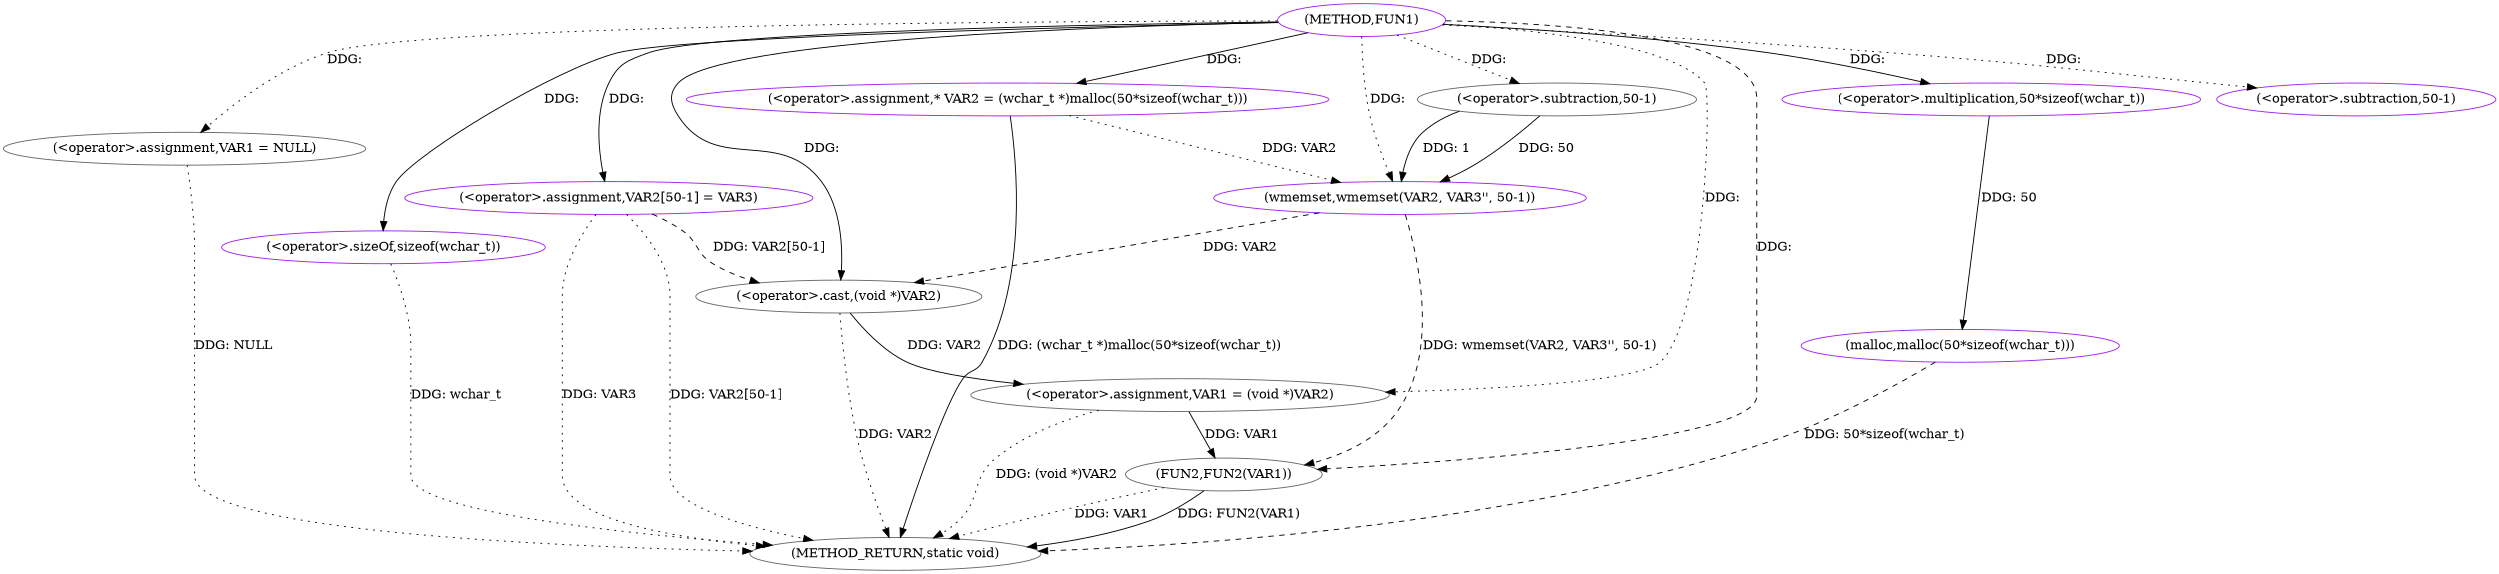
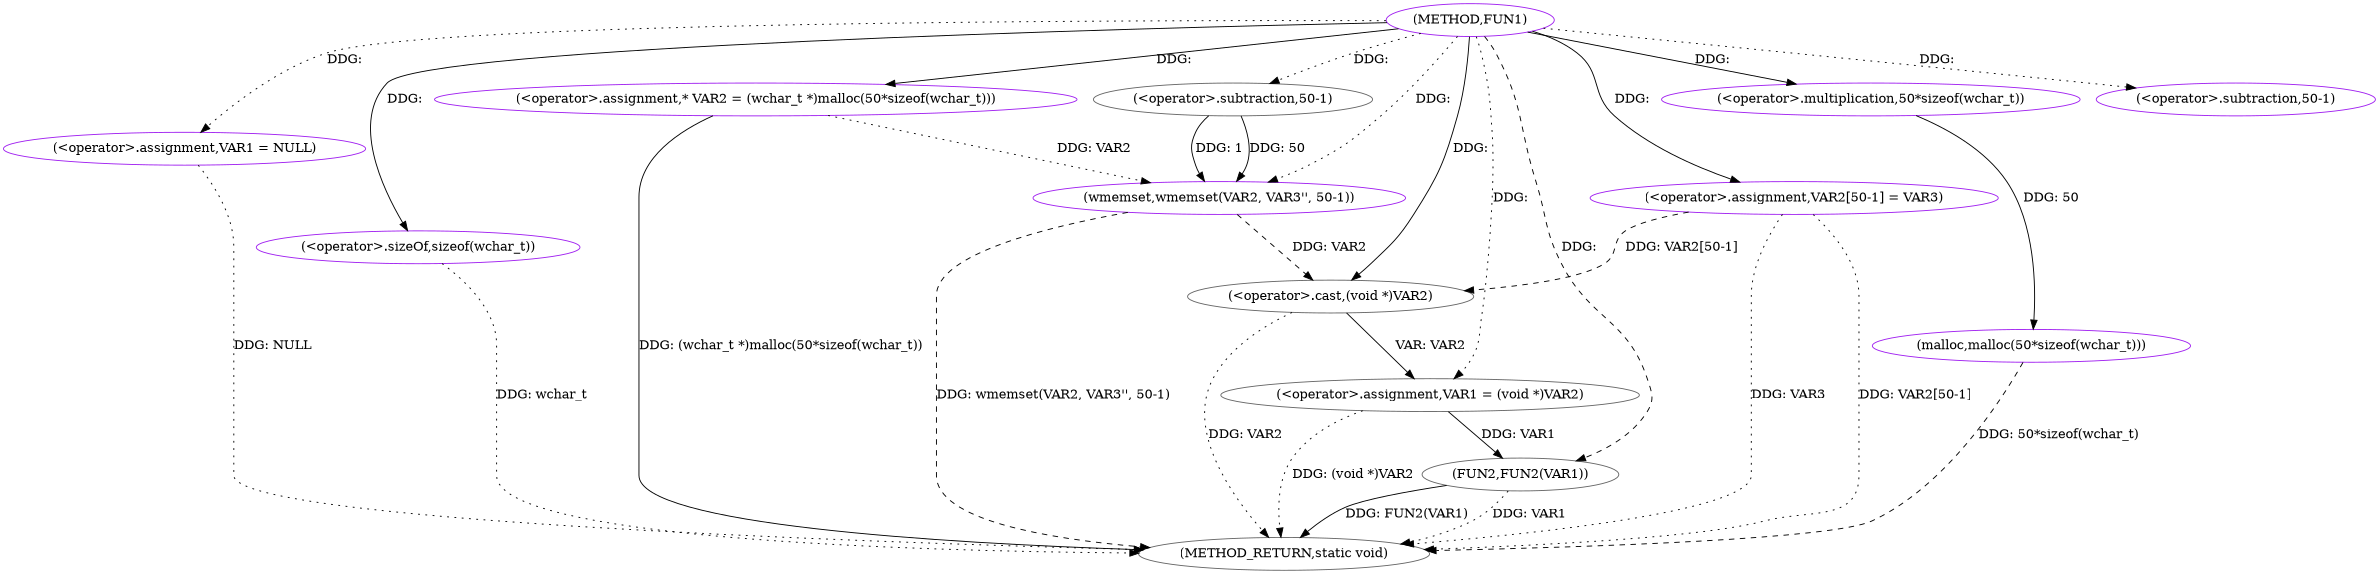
node "(<operator>.assignment,VAR1 = NULL)": color gray40 -> purple
edge "(<operator>.cast,(void *)VAR2)" -> "(<operator>.assignment,VAR1 = (void *)VAR2)": label "DDG: VAR2" -> "VAR: VAR2"
edge "(wmemset,wmemset(VAR2, VAR3'', 50-1))" -> "(FUN2,FUN2(VAR1))": now "(wmemset,wmemset(VAR2, VAR3'', 50-1))" -> "(METHOD_RETURN,static void)"
